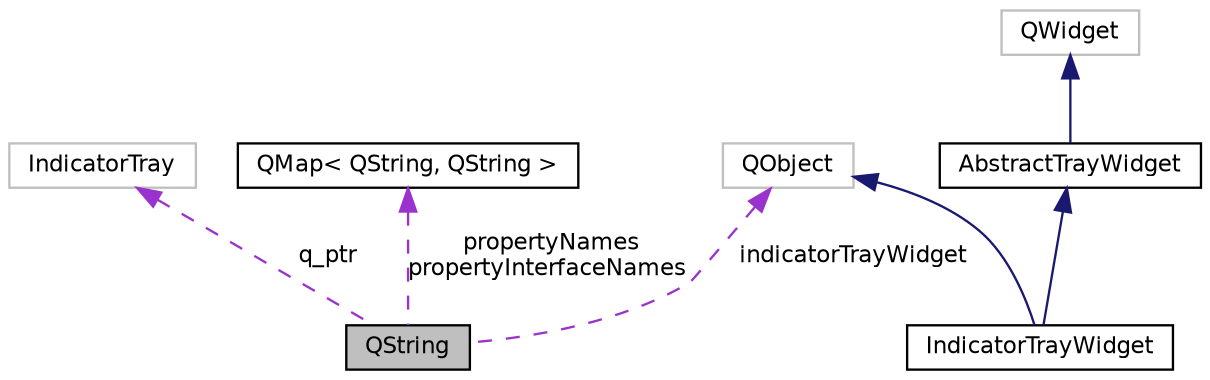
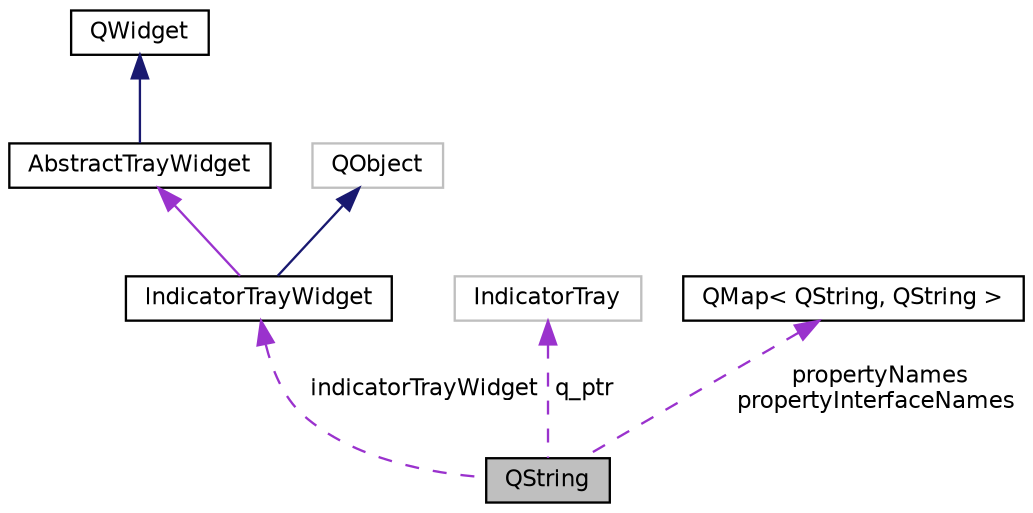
node "QWidget": color grey75 -> black
edge "IndicatorTrayWidget" -> "AbstractTrayWidget": color midnightblue -> darkorchid3
edge "QString" -> "QObject": now "QString" -> "IndicatorTrayWidget"
